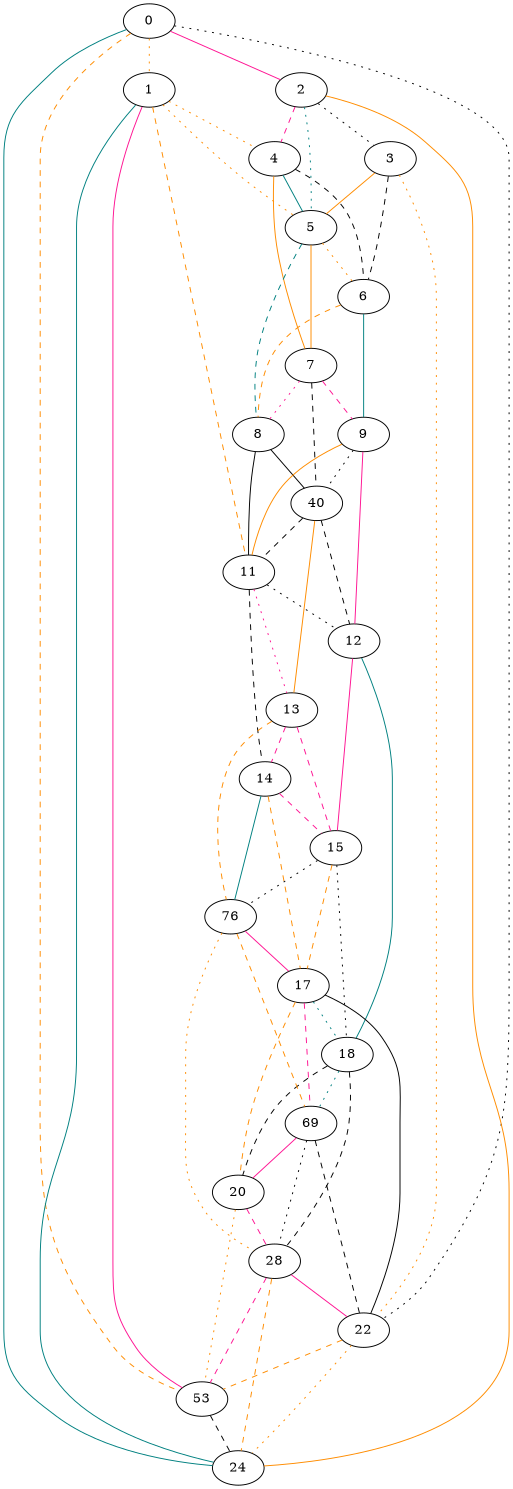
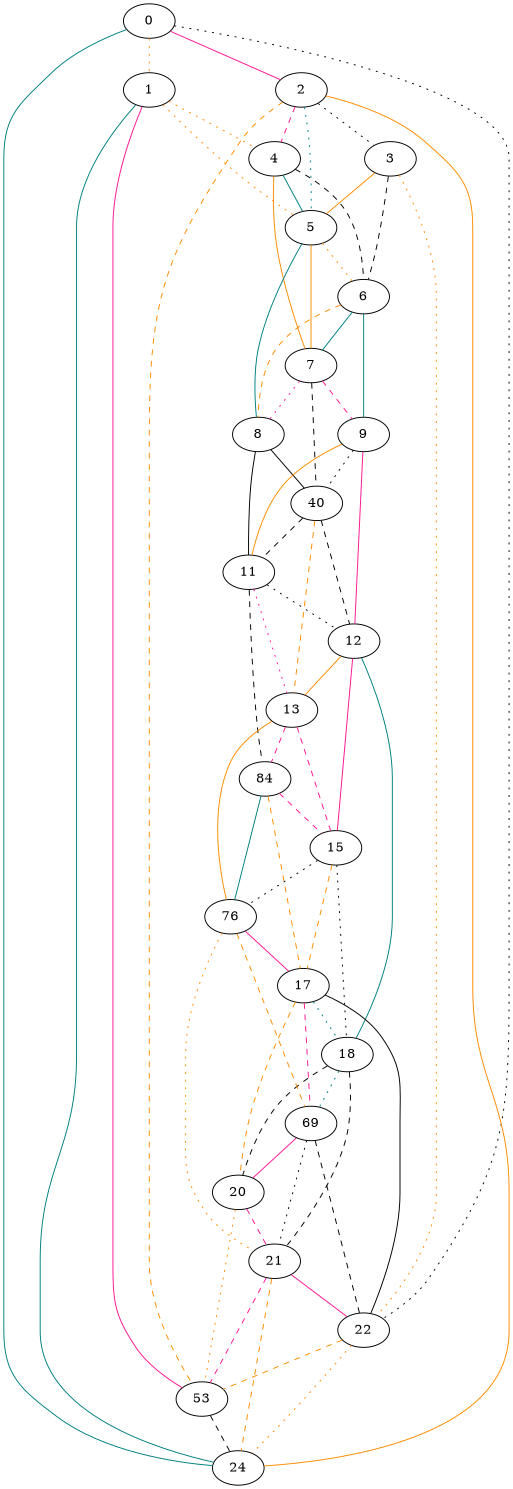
edge "5" -- "8": style dashed -> solid
edge "1" -- "11": removed
edge "6" -- "7": added
edge "40" -- "13": style solid -> dashed
edge "12" -- "13": added
edge "0" -- "53": now "2" -- "53"
node "14": label "14" -> "84"
edge "13" -- "76": style dashed -> solid
node "28": label "28" -> "21"
